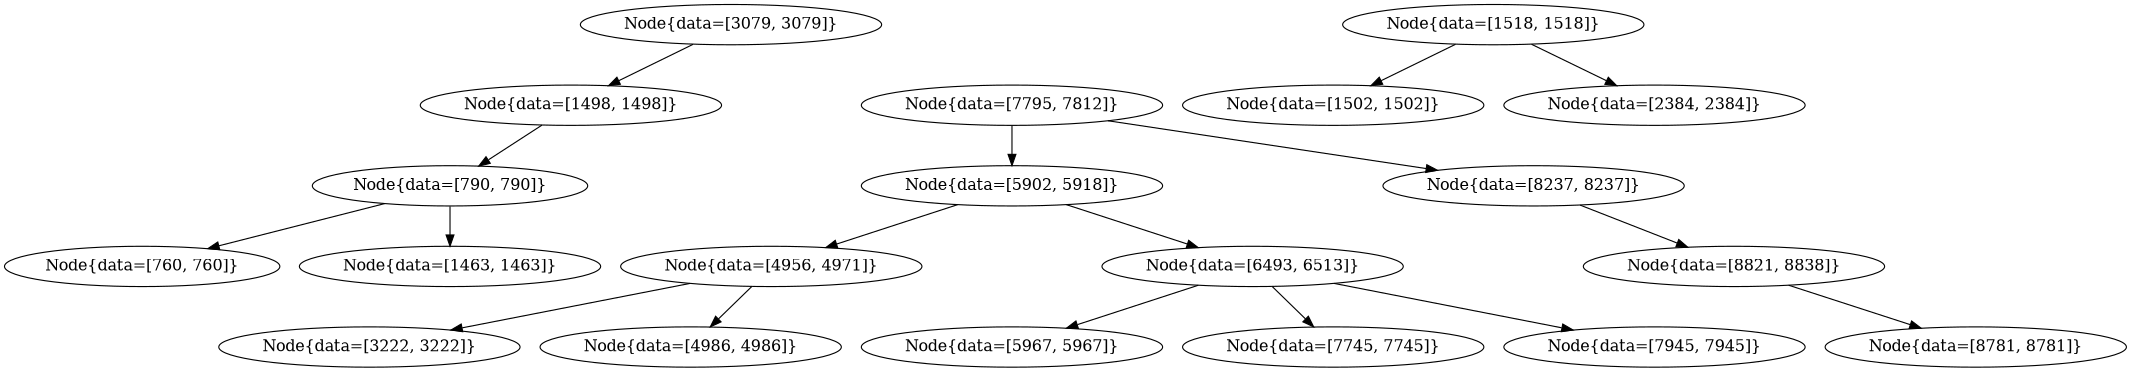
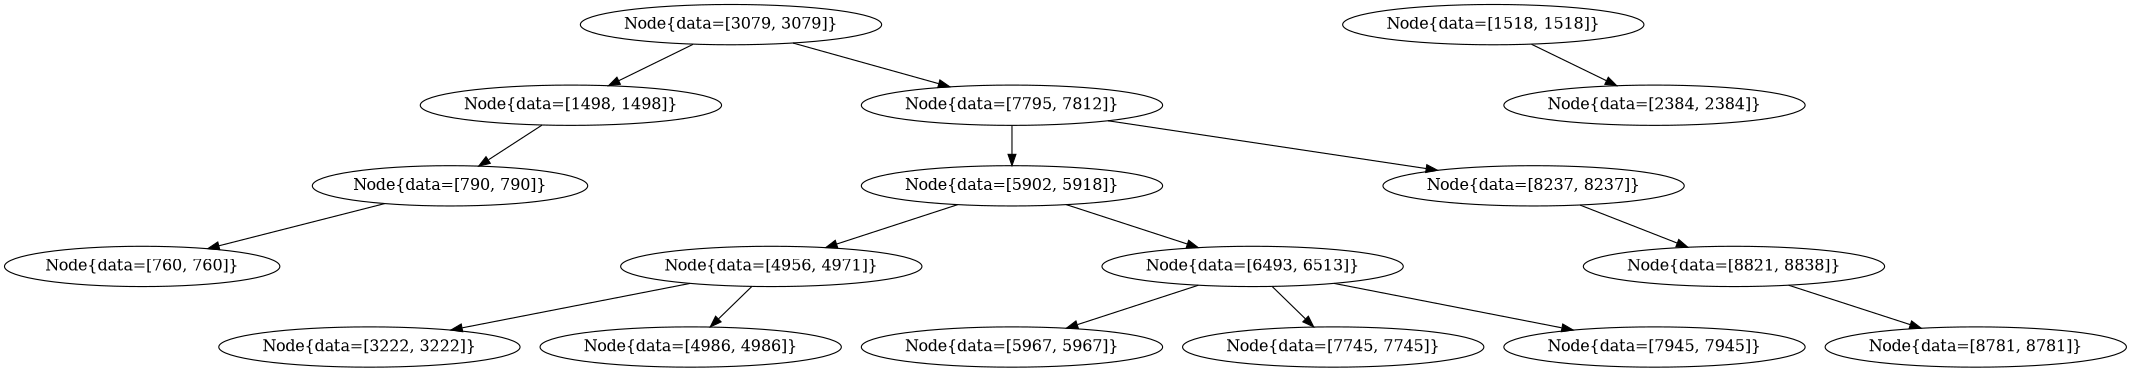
edge "Node{data=[3079, 3079]}" -> "Node{data=[7795, 7812]}": added
node "Node{data=[1502, 1502]}": removed
node "Node{data=[1463, 1463]}": removed
